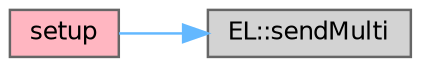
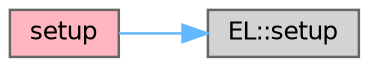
node "EL::sendMulti": label "EL::sendMulti" -> "EL::setup"
